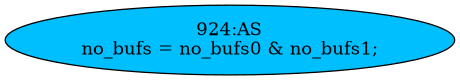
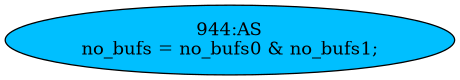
node "924:AS no_bufs = no_bufs0 & no_bufs1;": label "924:AS no_bufs = no_bufs0 & no_bufs1;" -> "944:AS no_bufs = no_bufs0 & no_bufs1;"
